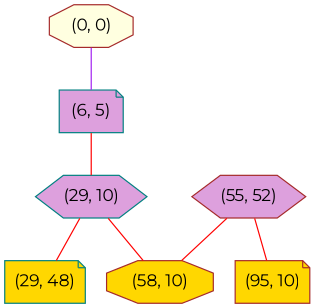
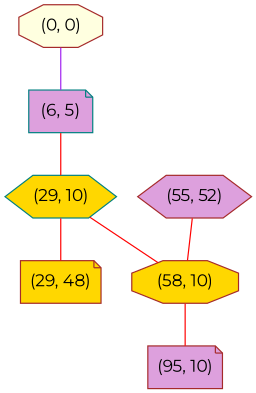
node "(29, 10)": fillcolor plum -> gold
edge "(55, 52)" -- "(95, 10)": now "(58, 10)" -- "(95, 10)"
node "(29, 48)": color teal -> brown
node "(95, 10)": fillcolor gold -> plum
